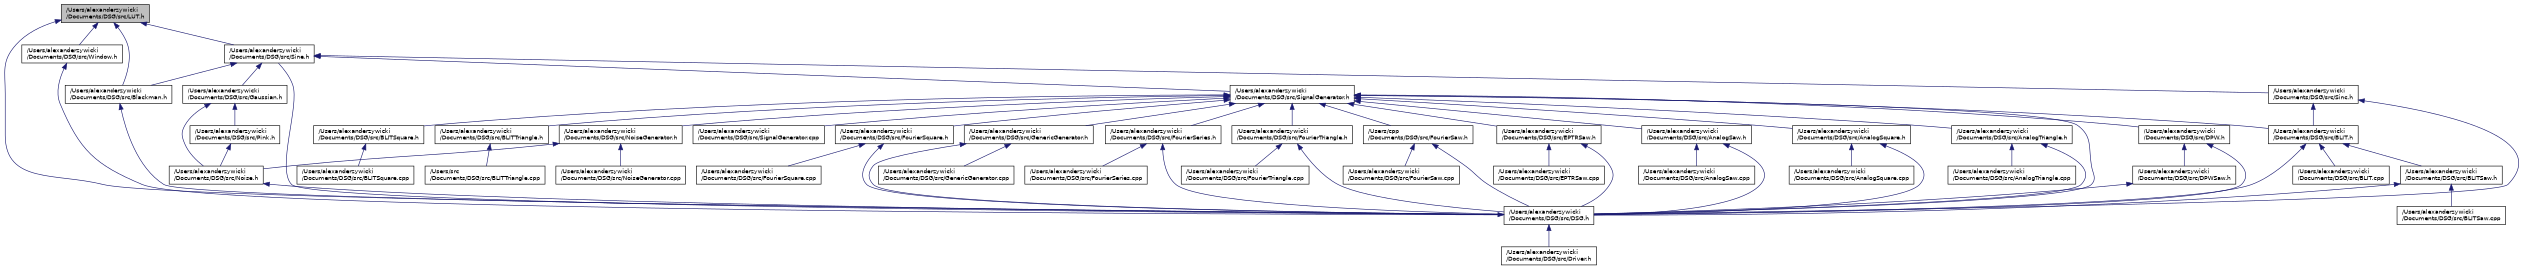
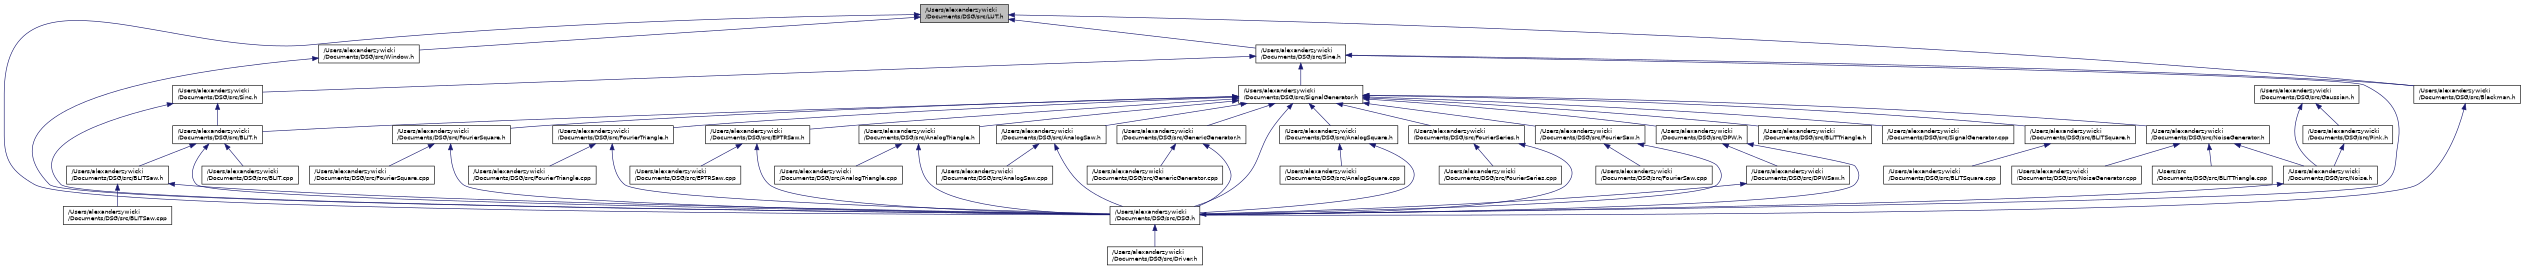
edge "/Users/alexanderzywicki /Documents/DSG/src/Gaussian.h" -> "/Users/alexanderzywicki /Documents/DSG/src/Sine.h": removed
node "/Users/cpp /Documents/DSG/src/FourierSaw.h": label "/Users/cpp /Documents/DSG/src/FourierSaw.h" -> "/Users/alexanderzywicki /Documents/DSG/src/FourierSaw.h"
edge "/Users/src /Documents/DSG/src/BLITTriangle.cpp" -> "/Users/alexanderzywicki /Documents/DSG/src/BLITTriangle.h": now "/Users/src /Documents/DSG/src/BLITTriangle.cpp" -> "/Users/alexanderzywicki /Documents/DSG/src/NoiseGenerator.h"
